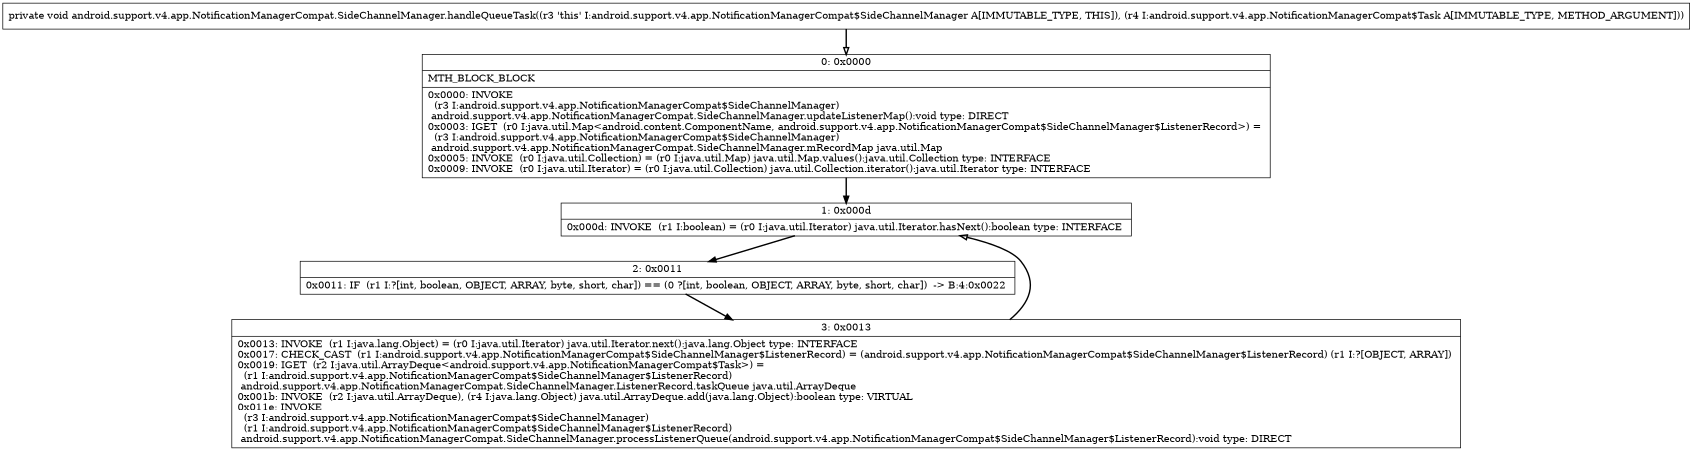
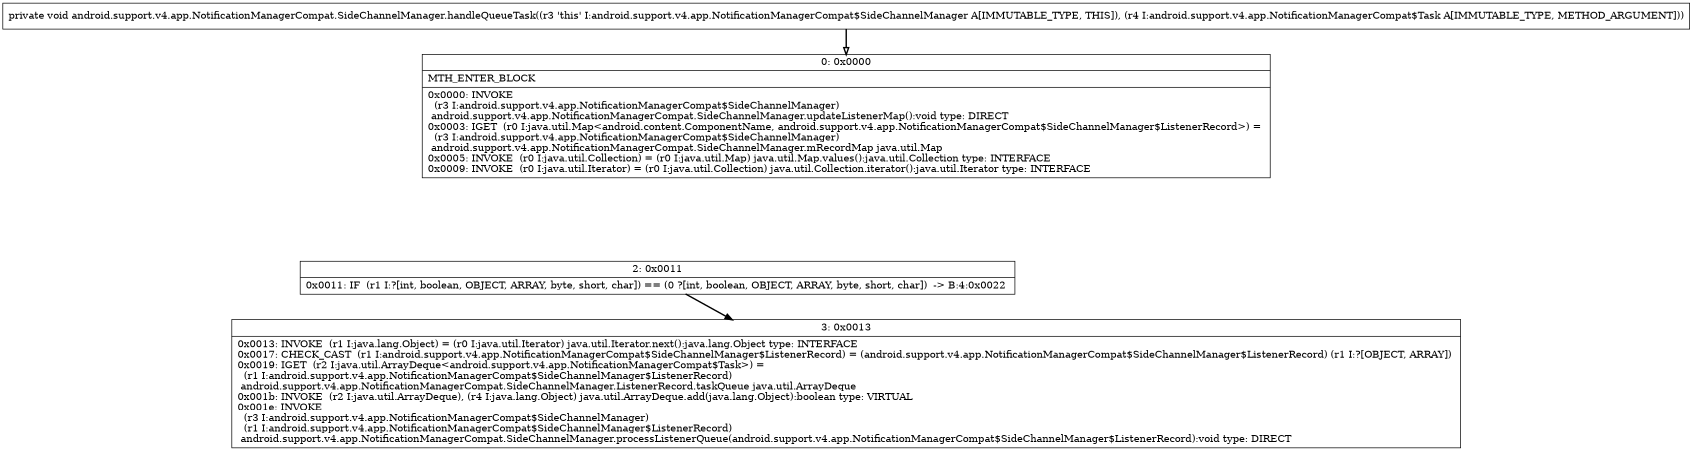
node "0: 0x0000": text "MTH_BLOCK_BLOCK" -> "MTH_ENTER_BLOCK"
node "1: 0x000d": removed
node "3: 0x0013": text "0x011e: INVOKE" -> "0x001e: INVOKE"
